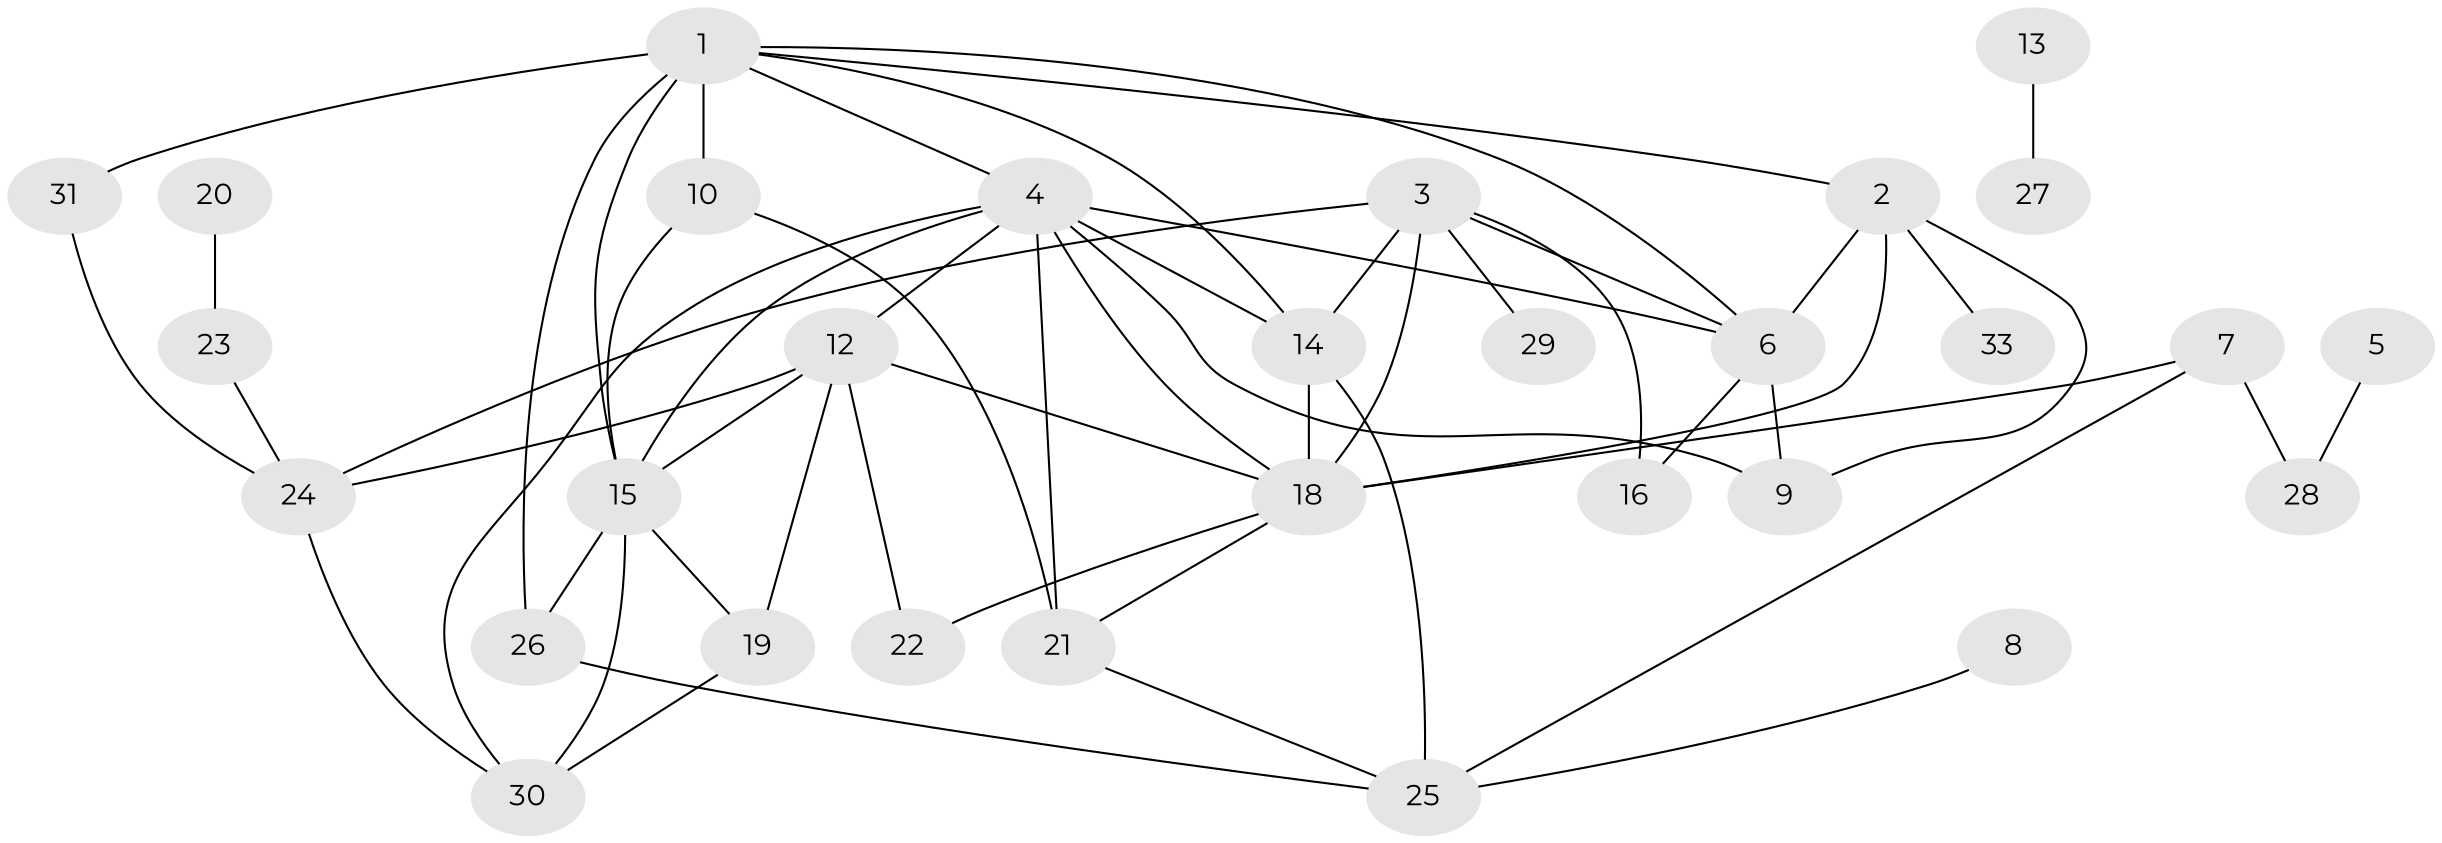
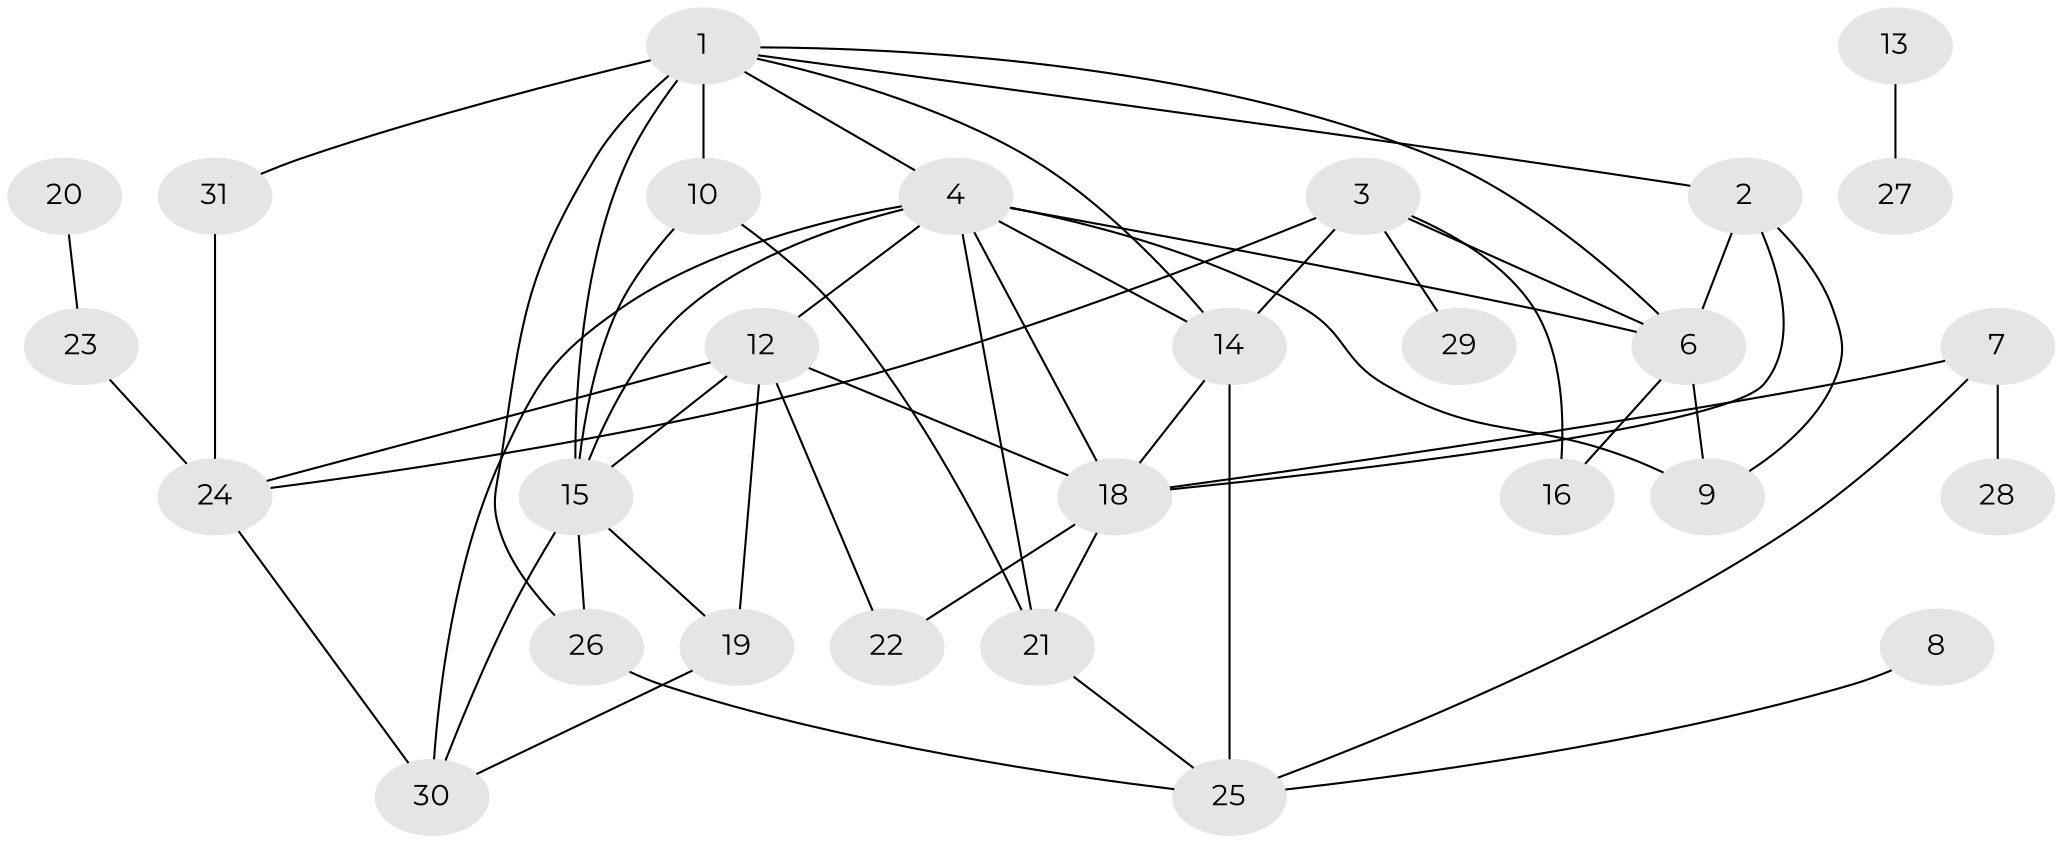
node "33": removed
node "5": removed
edge "3" -- "18": removed
